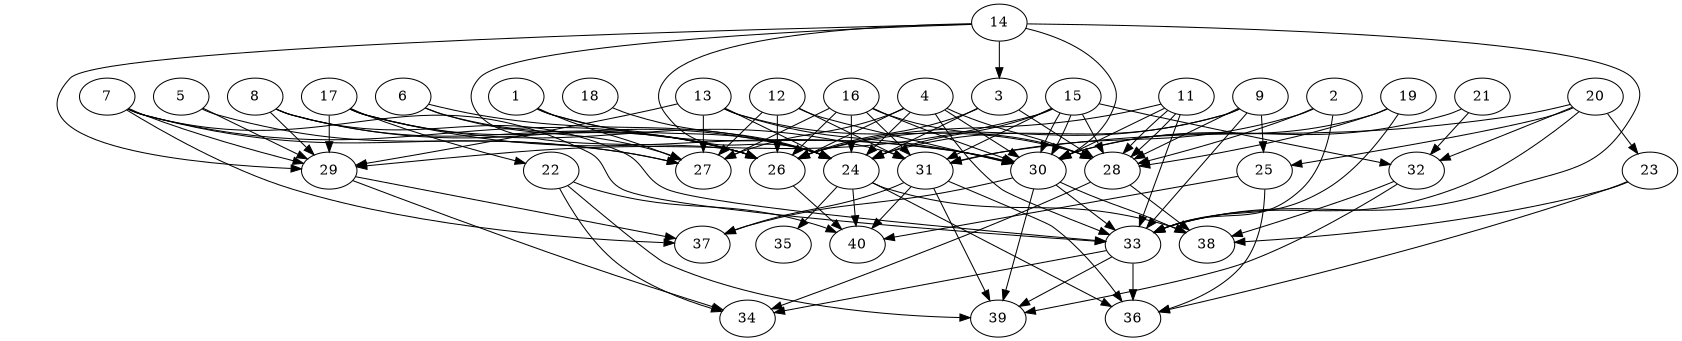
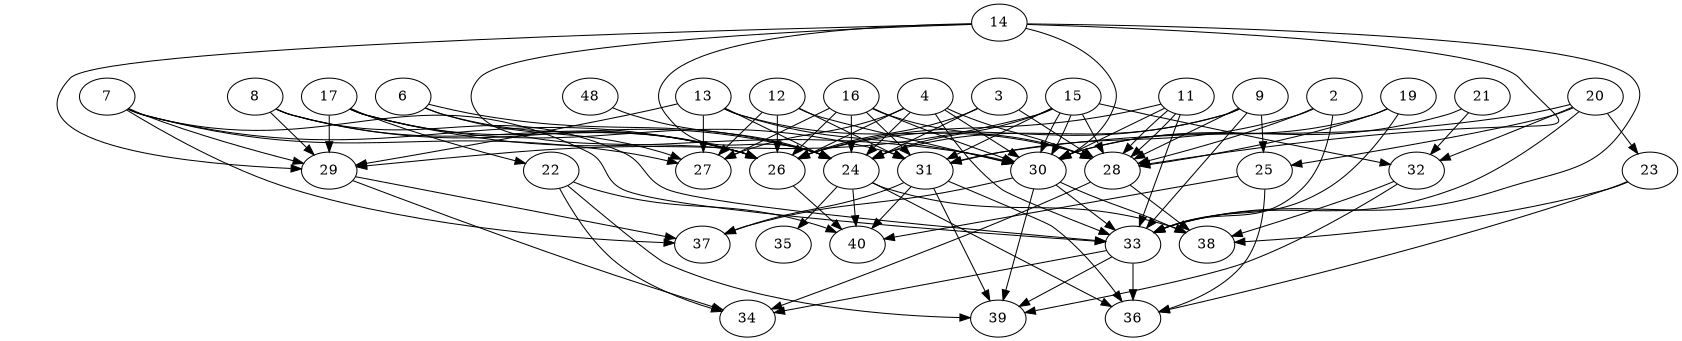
edge "14" -> "3": now "14" -> "28"
node "5": removed
node "1": removed
node "18": label "18" -> "48"
